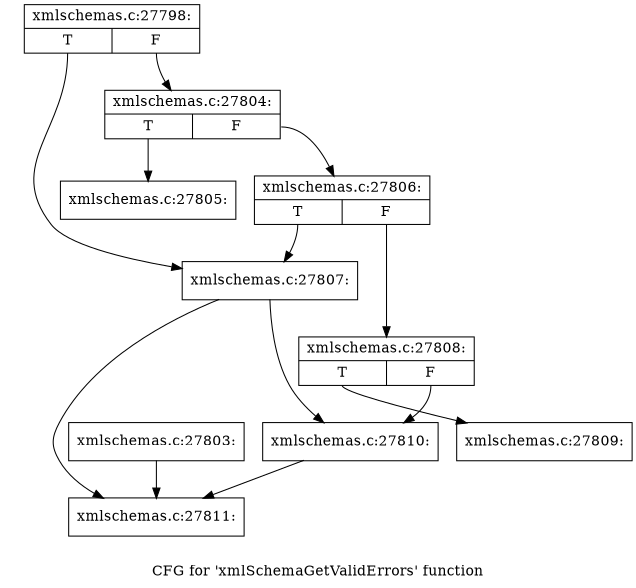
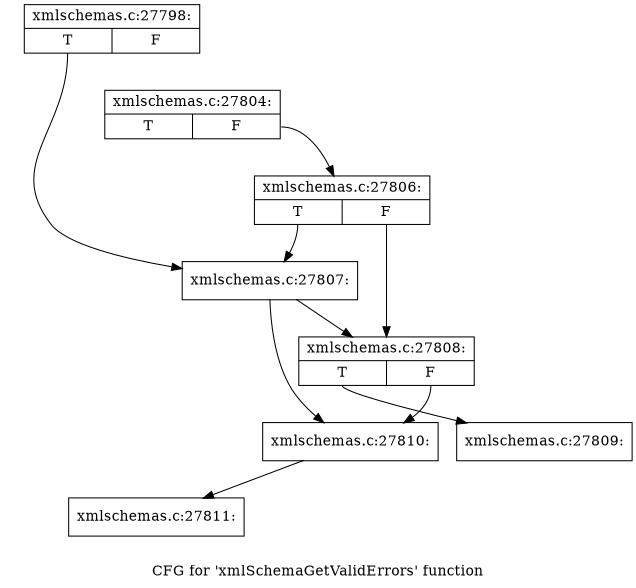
edge "xmlschemas.c:27798:" -> "xmlschemas.c:27804:": removed
node "xmlschemas.c:27805:": removed
edge "xmlschemas.c:27807:" -> "xmlschemas.c:27811:": now "xmlschemas.c:27807:" -> "xmlschemas.c:27808:"
node "xmlschemas.c:27803:": removed
